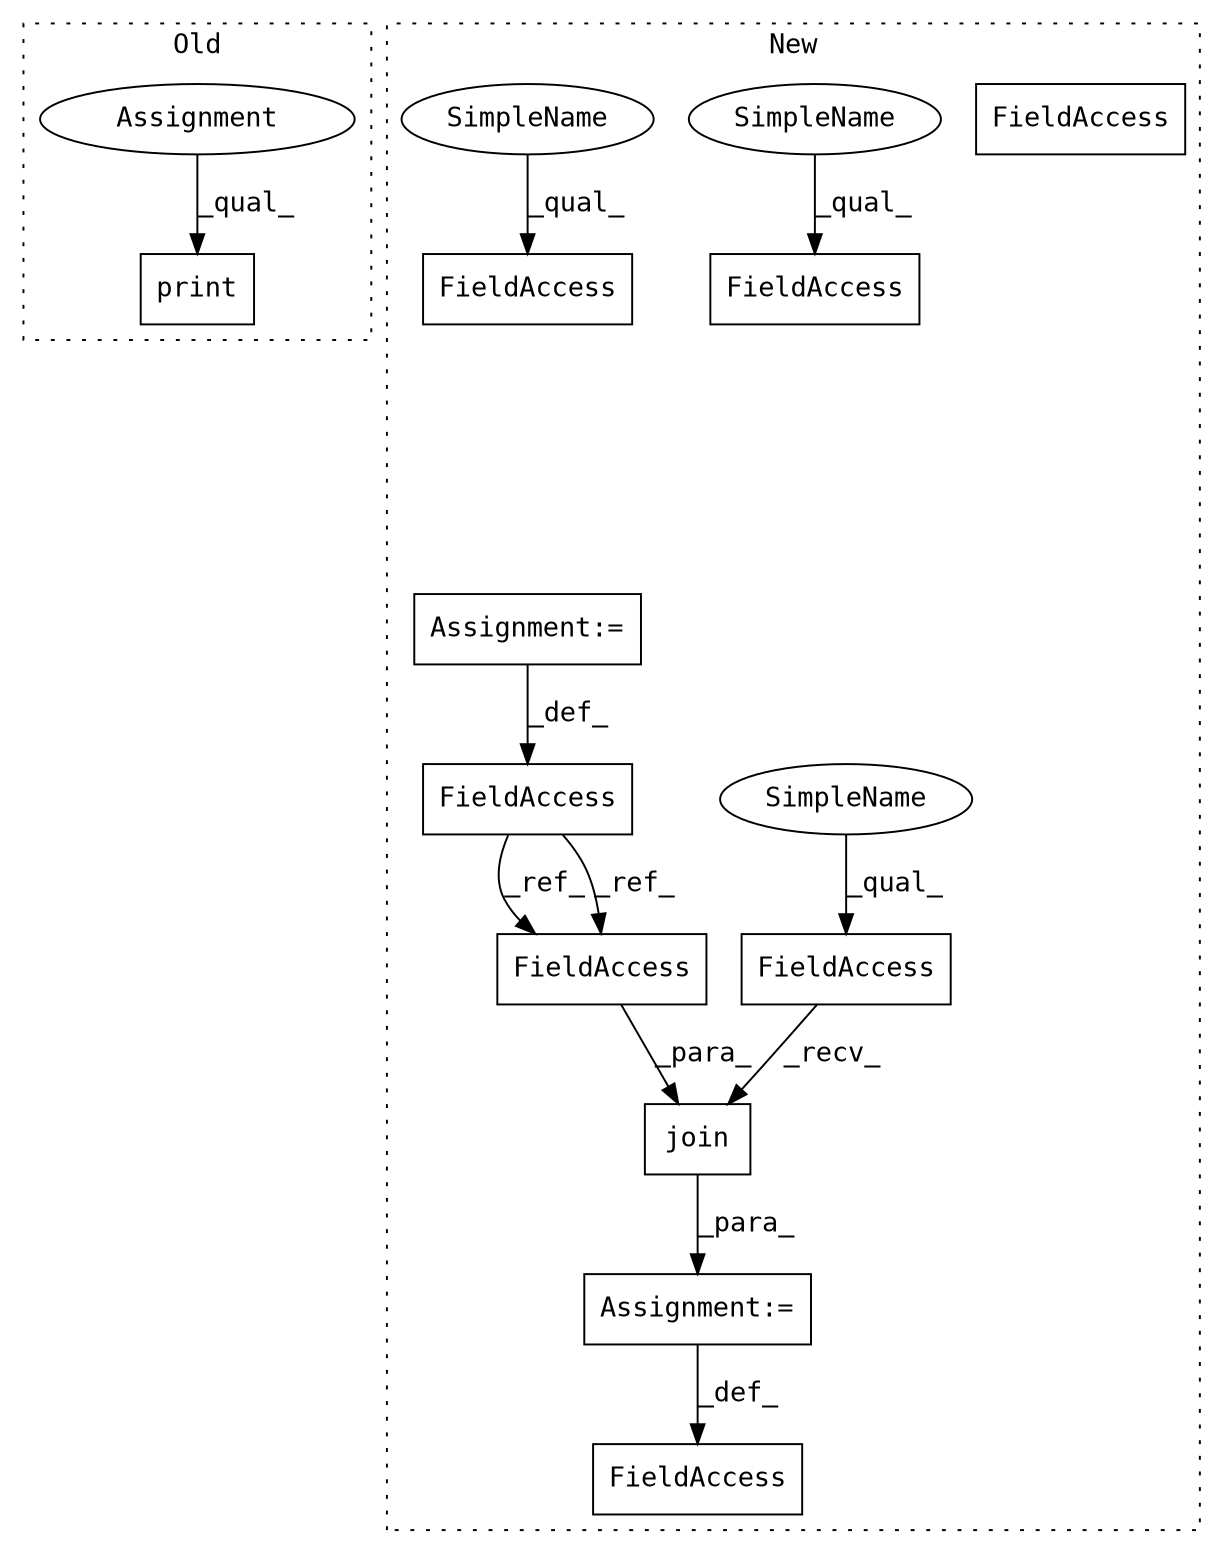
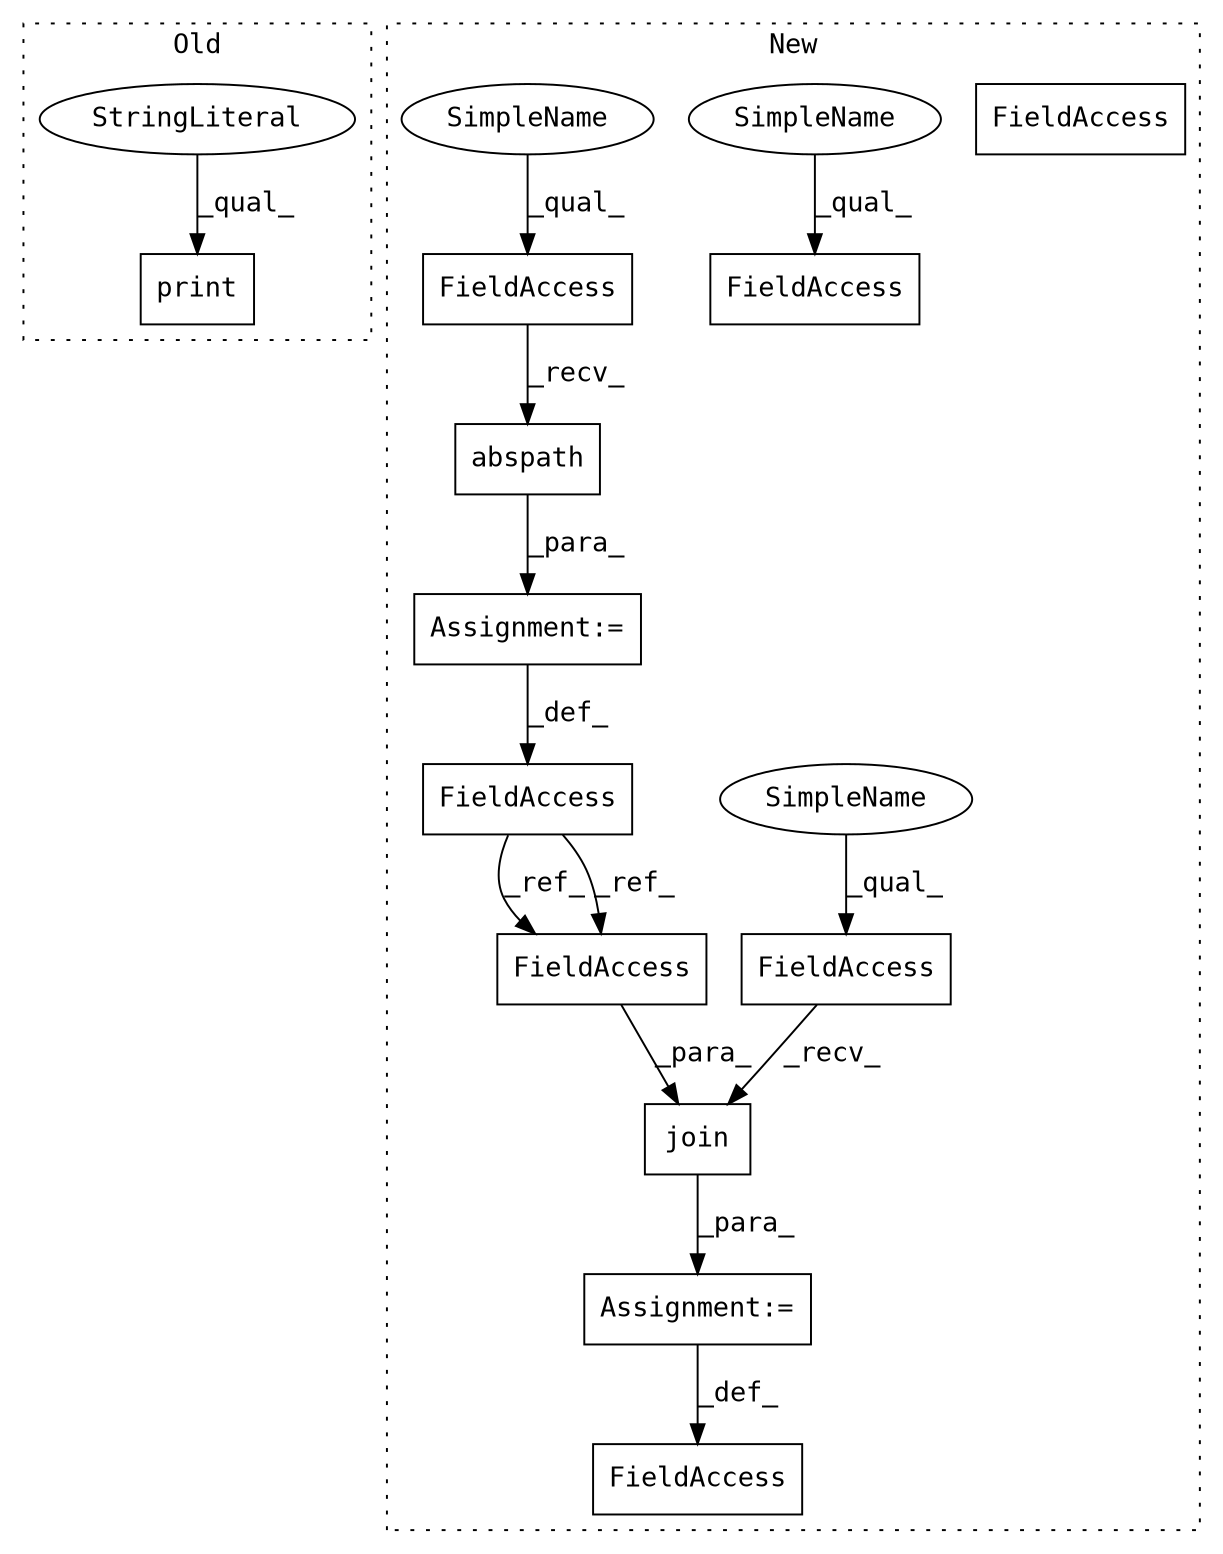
node "Assignment": label "Assignment" -> "StringLiteral"
node "abspath": added
